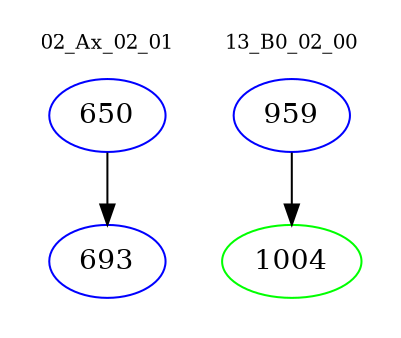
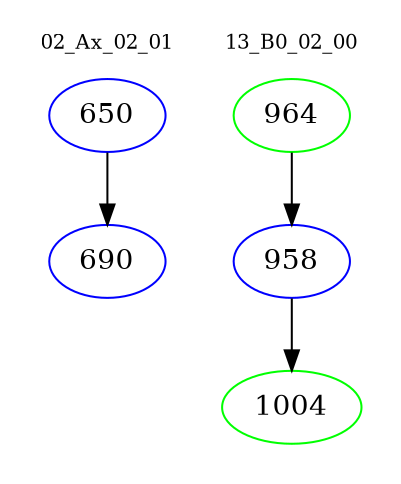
node "964": added
node "959": label "959" -> "958"
node "693": label "693" -> "690"
